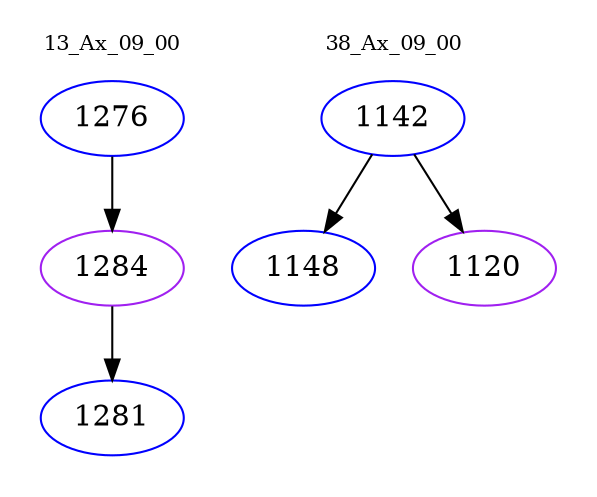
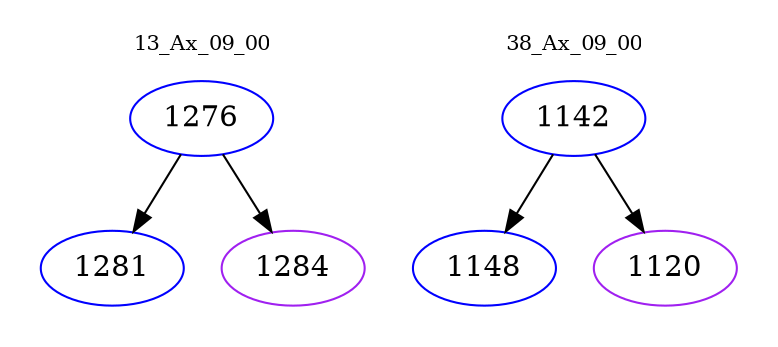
edge "1284" -> "1281": now "1276" -> "1281"
